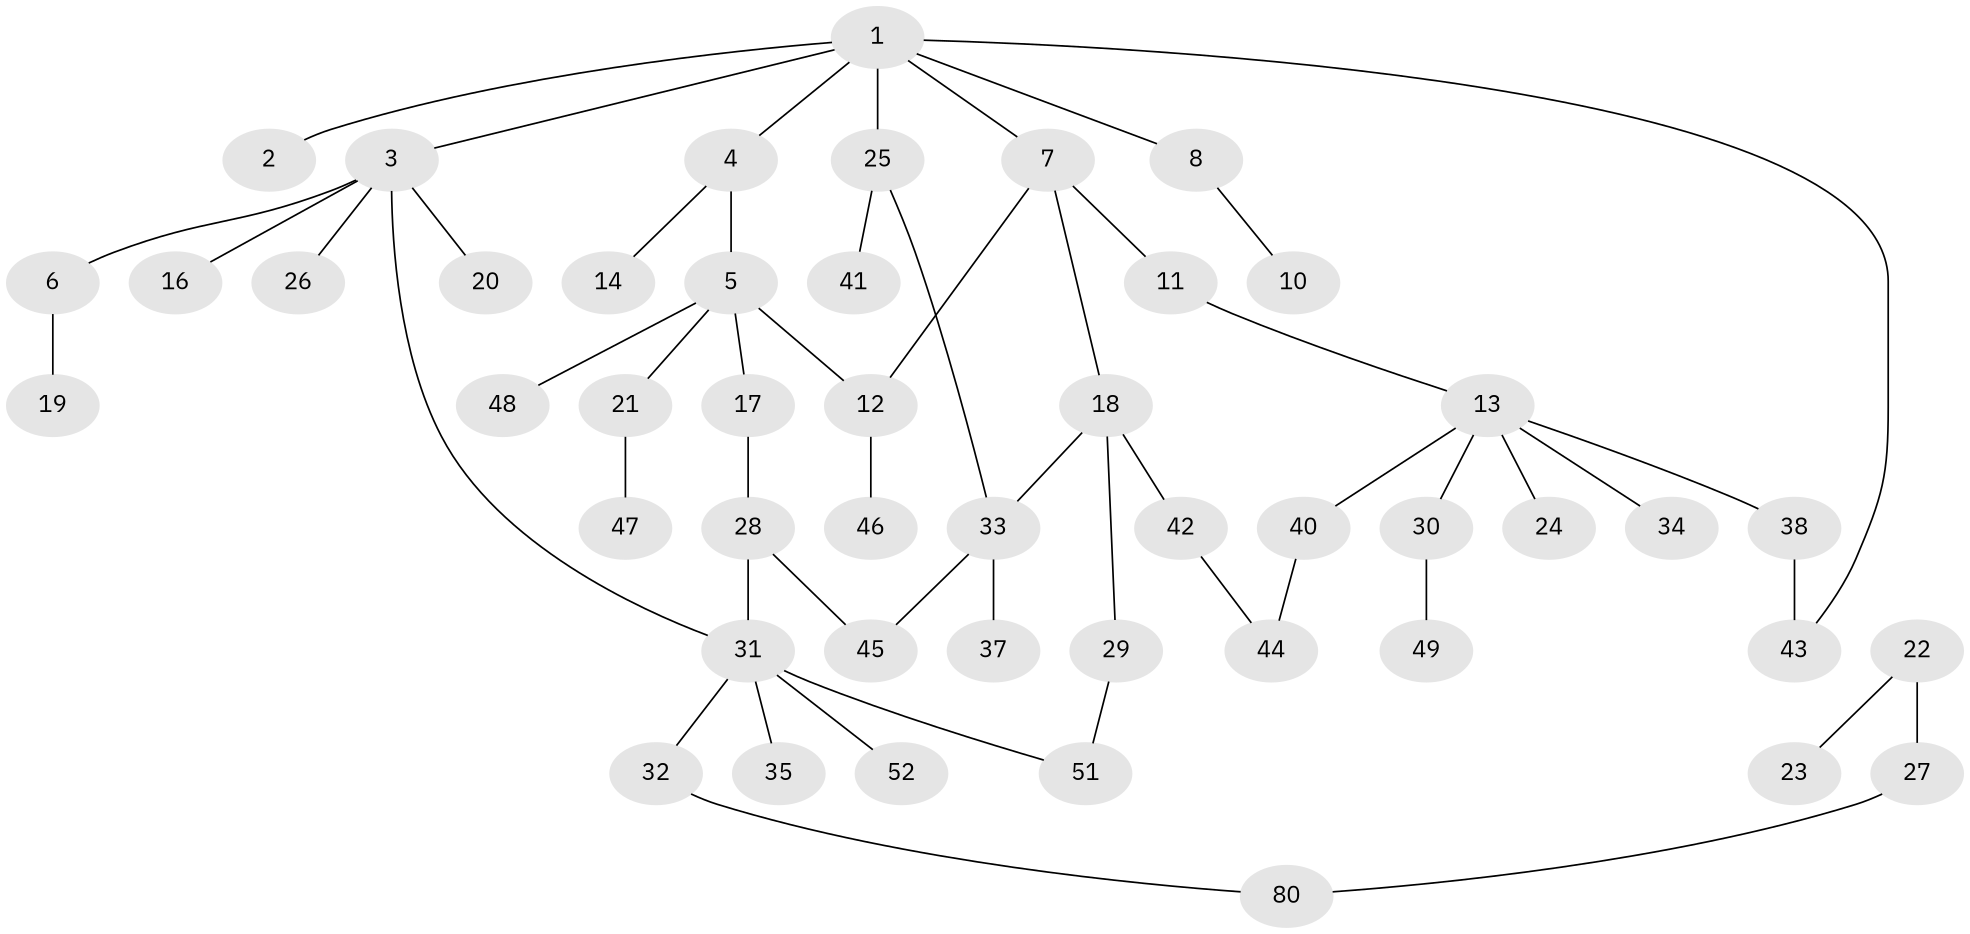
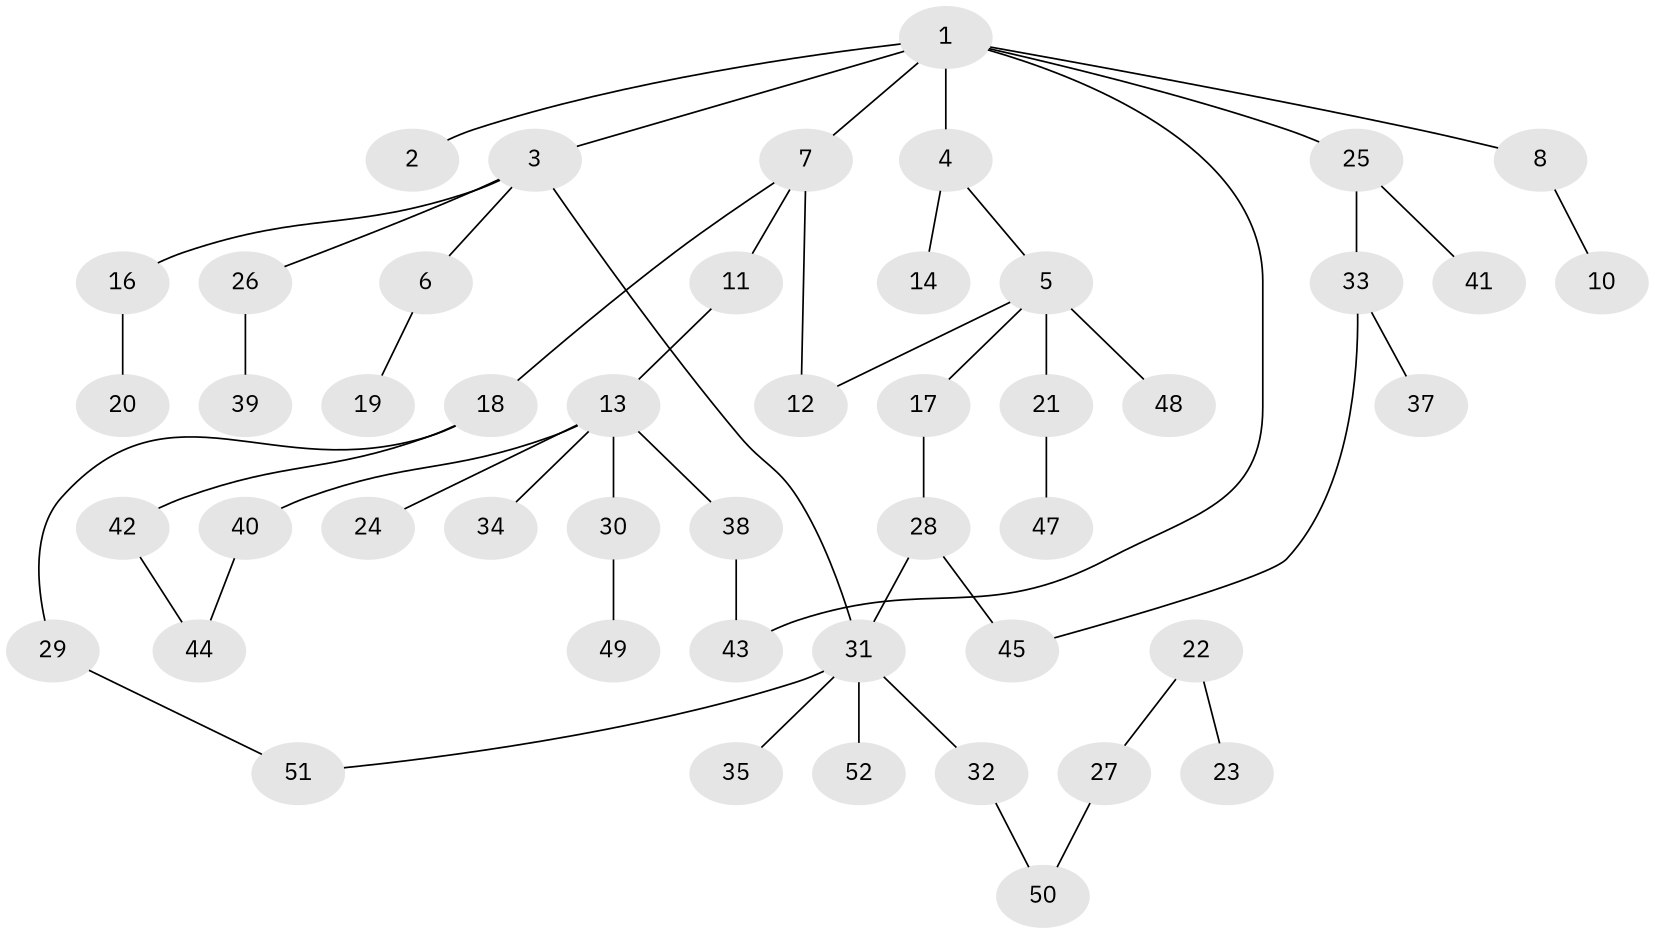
edge "3" -- "20": now "16" -- "20"
node "39": added
edge "18" -- "33": removed
node "46": removed
node "80": label "80" -> "50"
